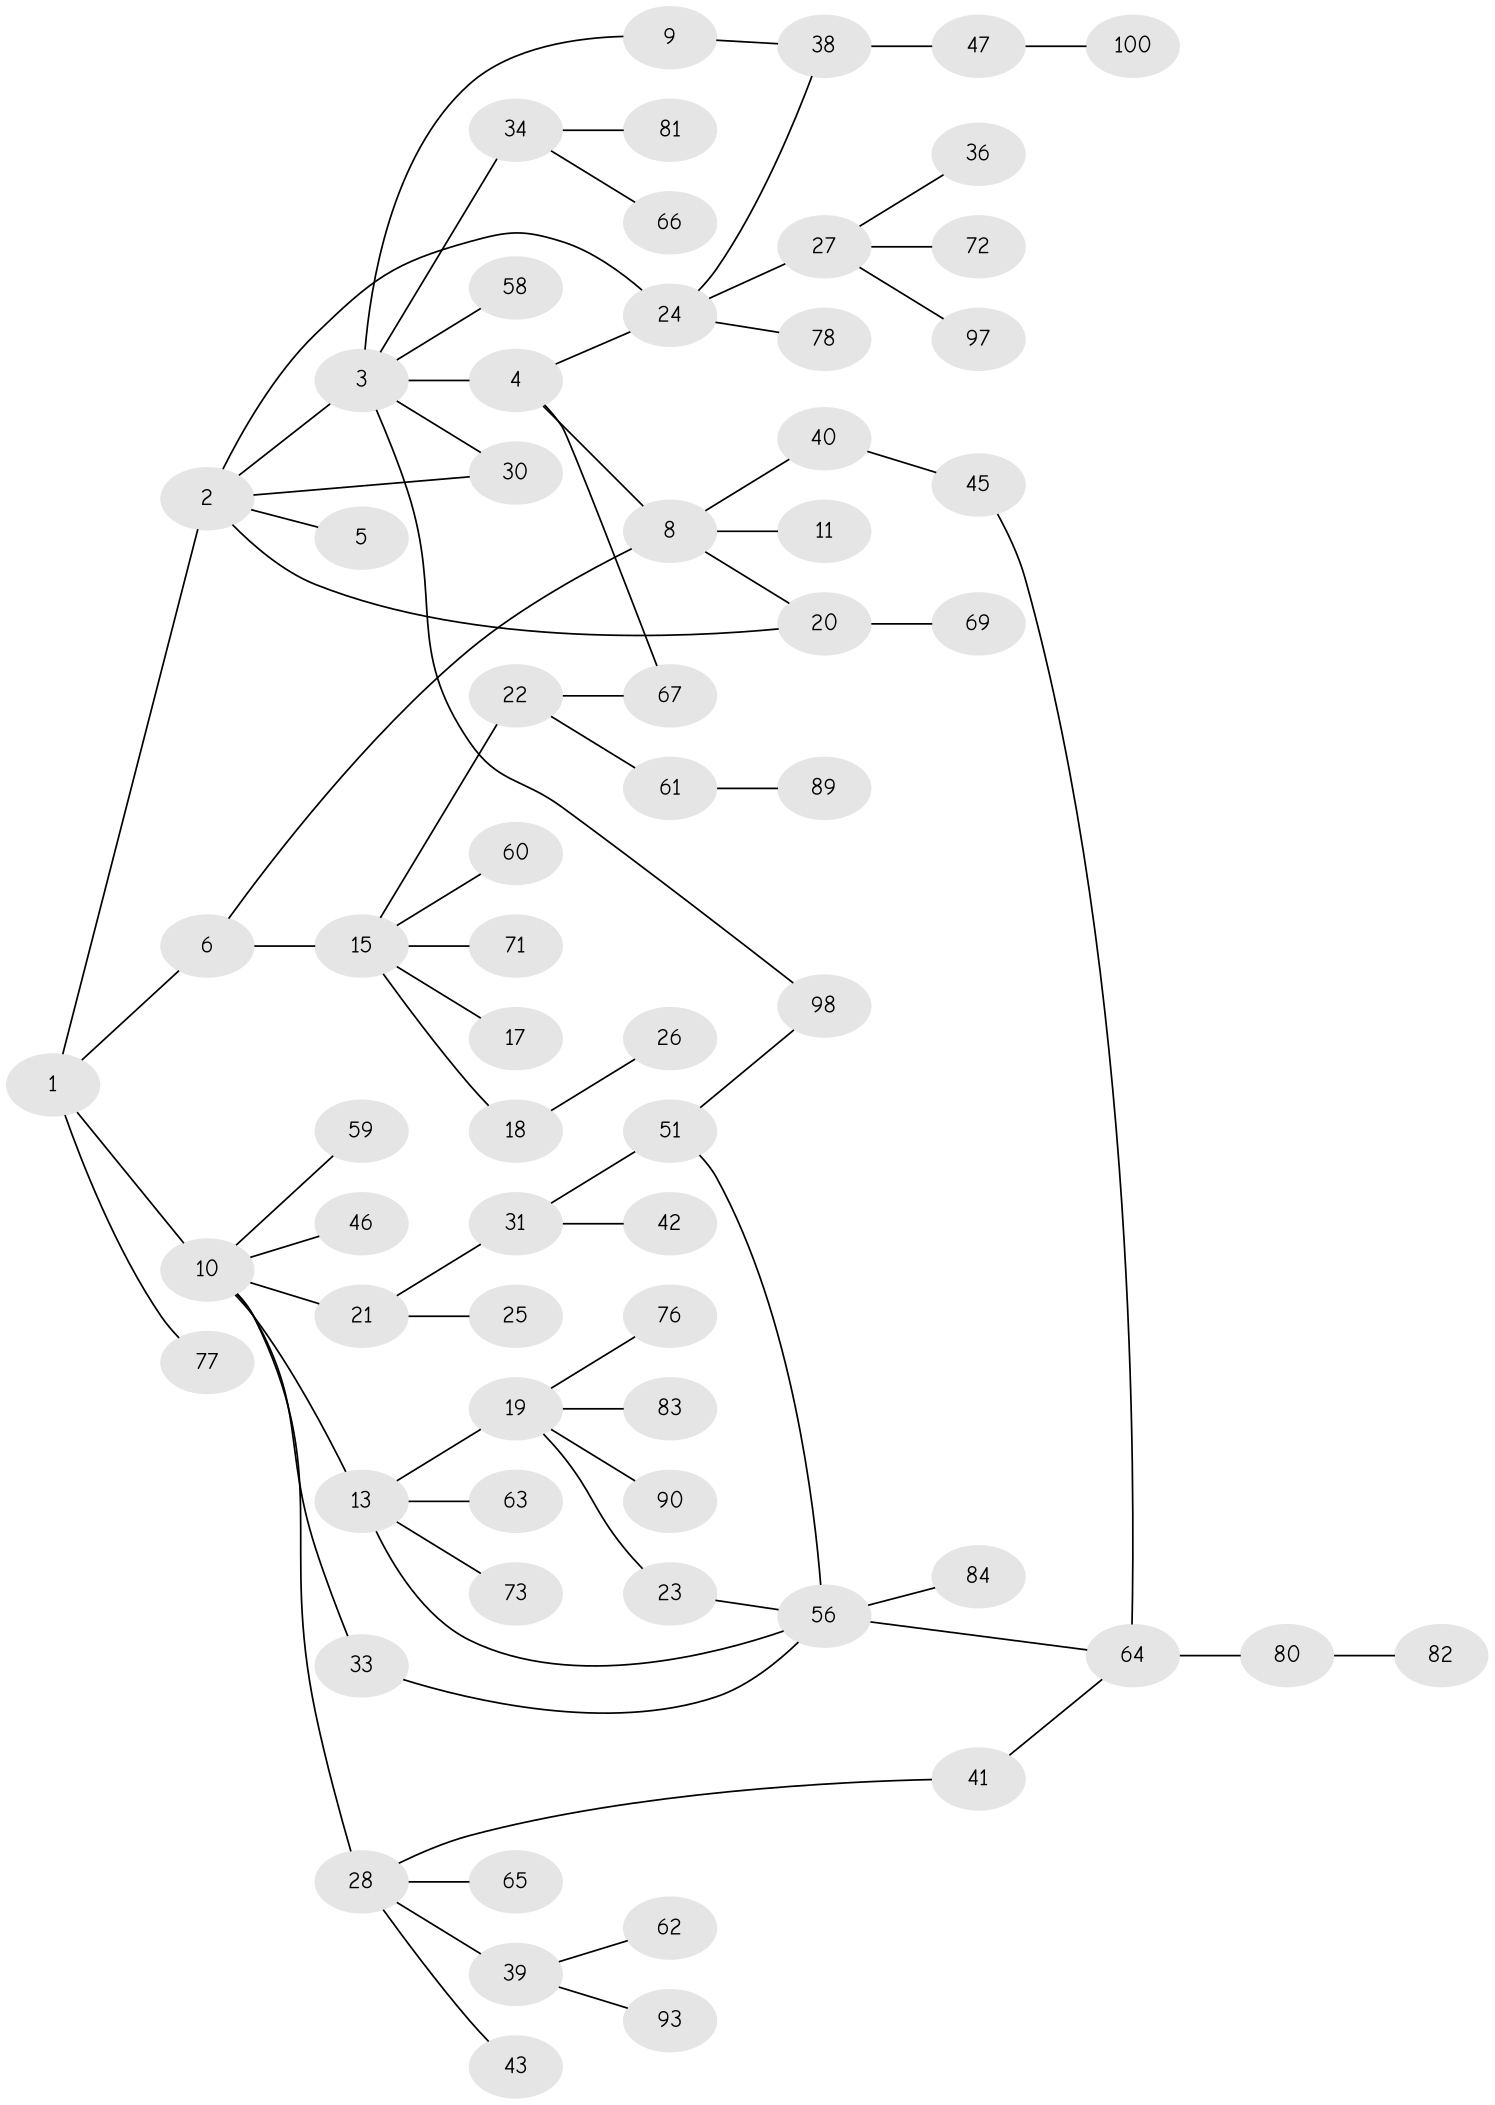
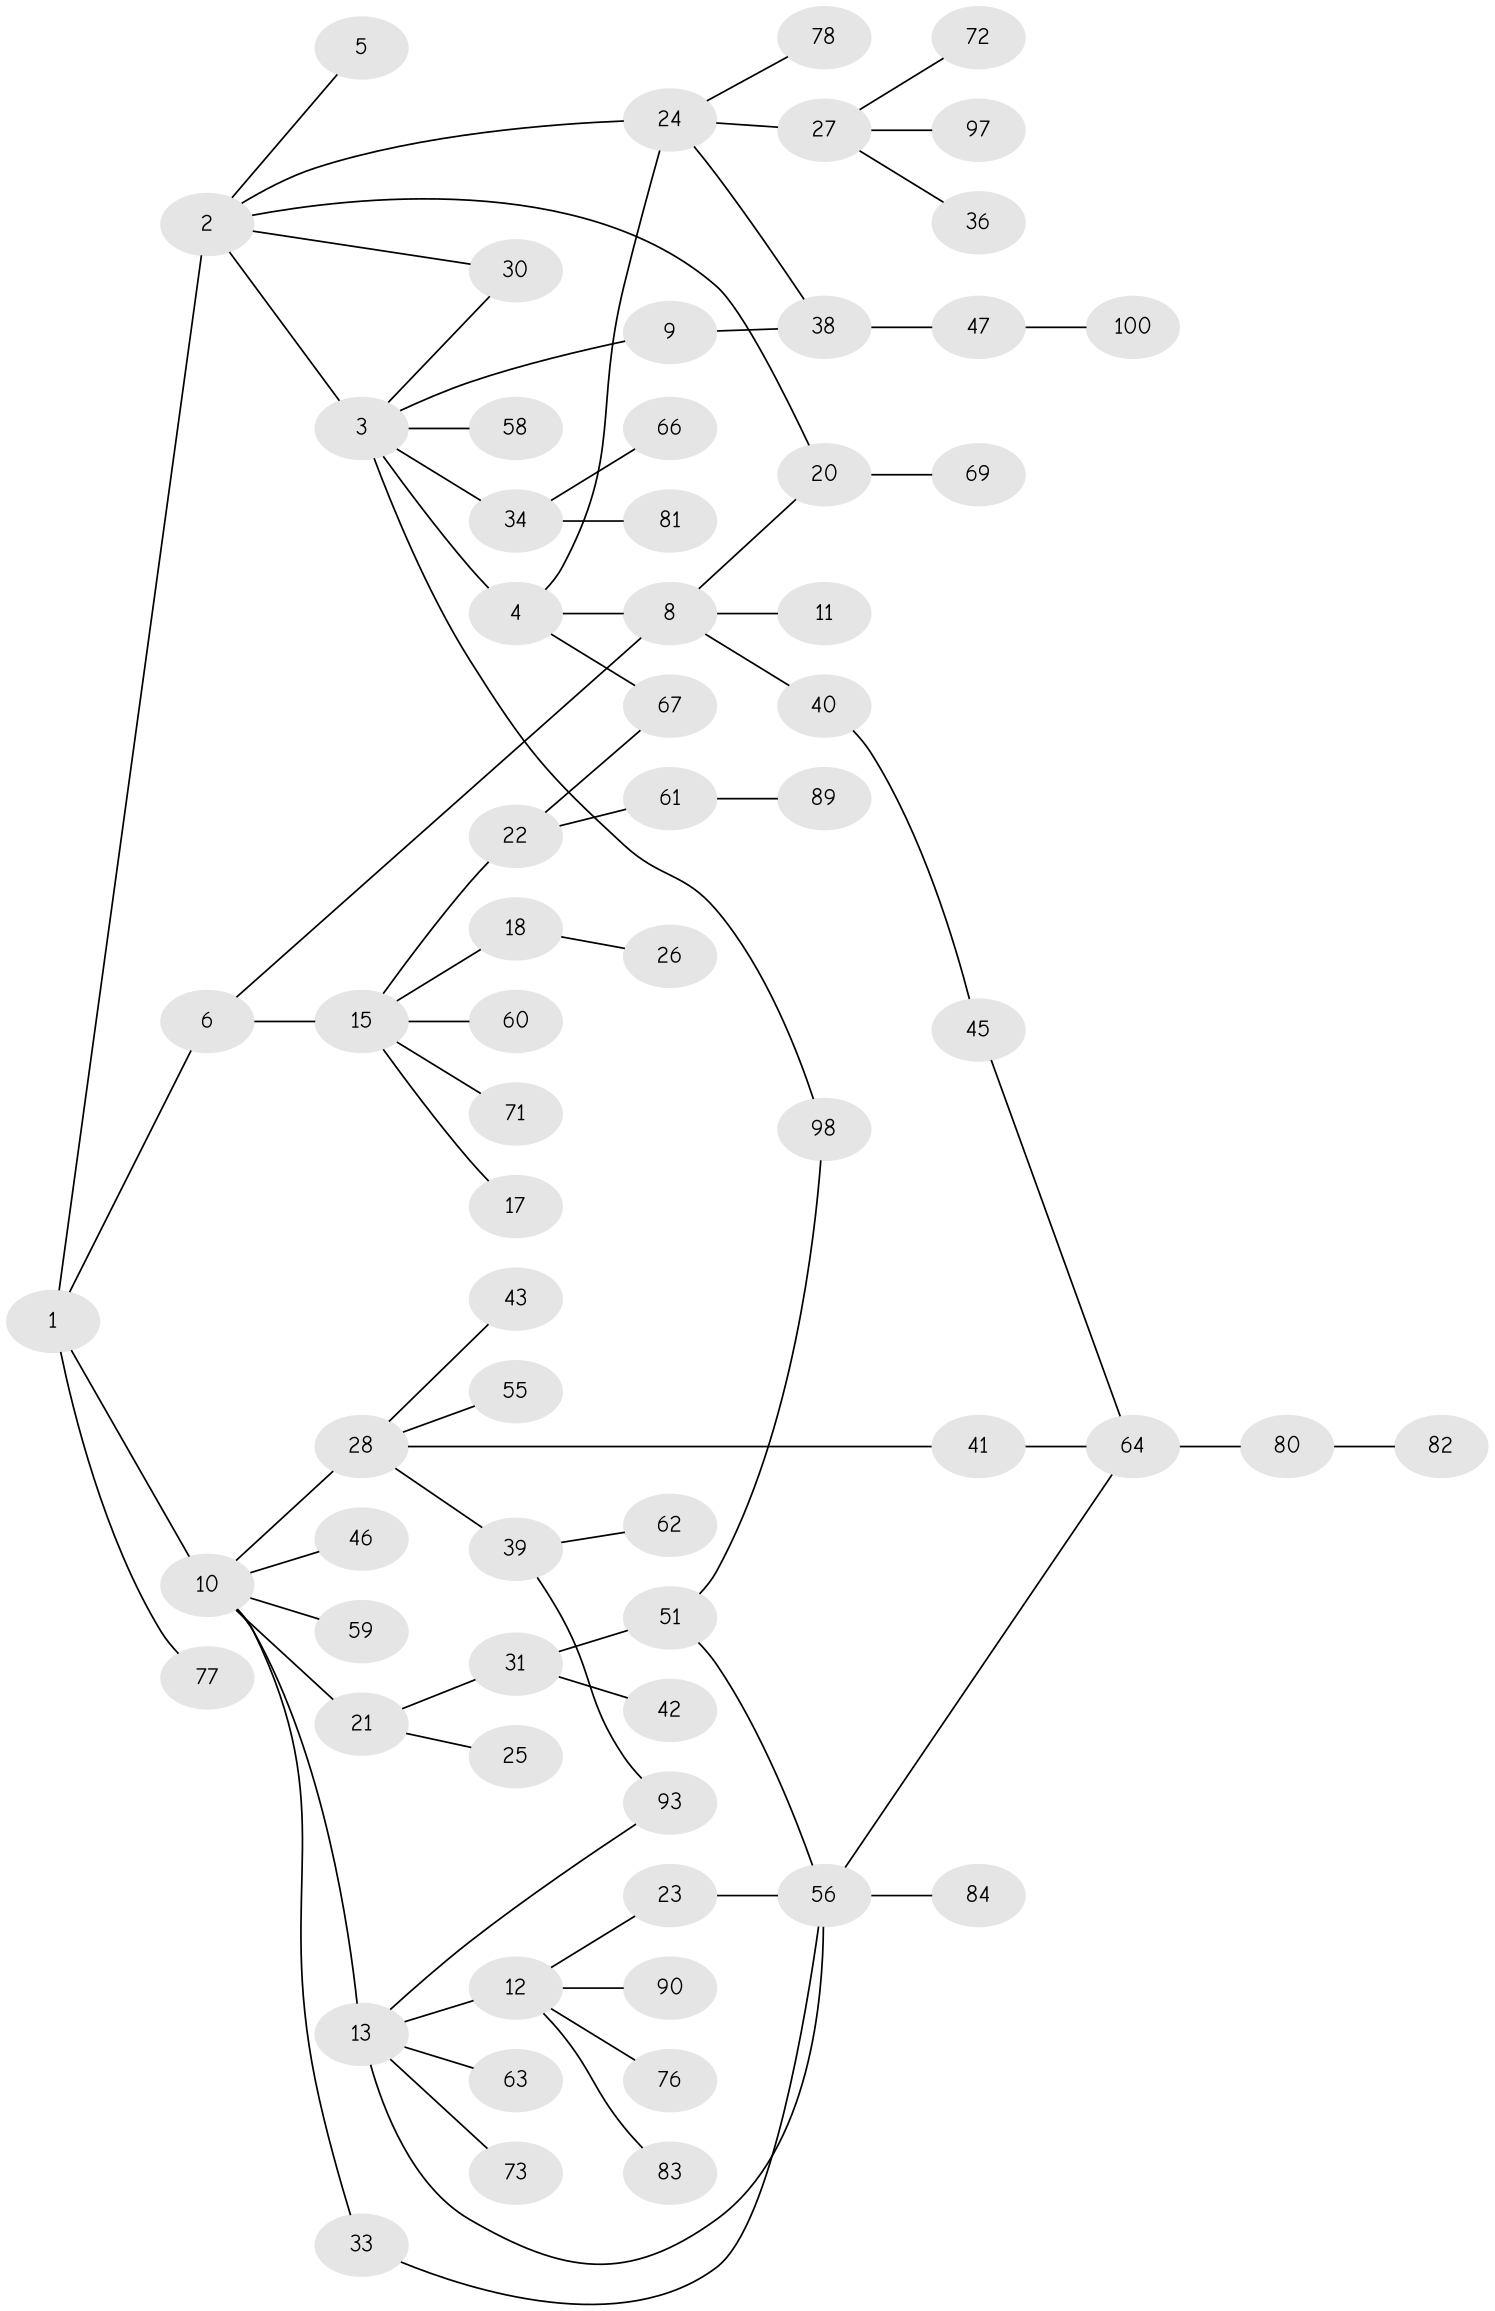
node "19": label "19" -> "12"
node "65": label "65" -> "55"
edge "93" -- "13": added
